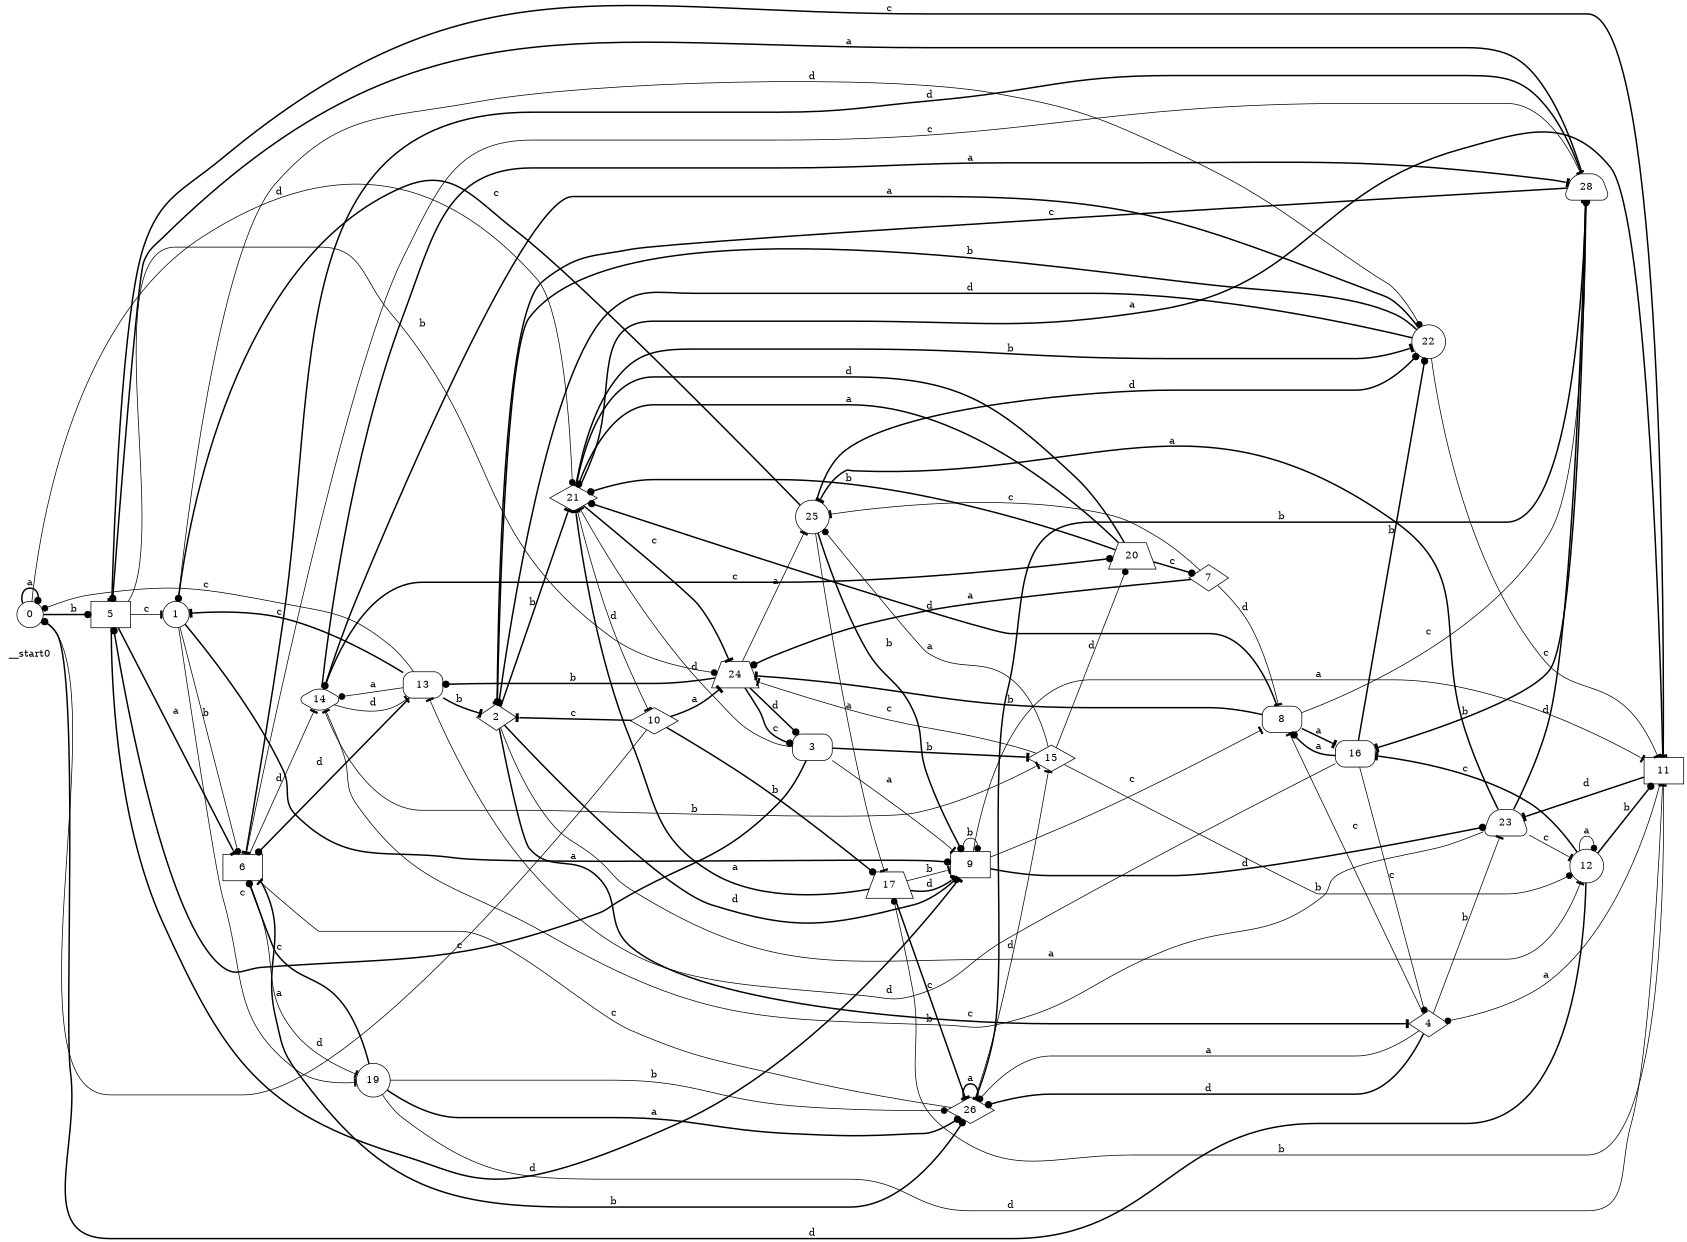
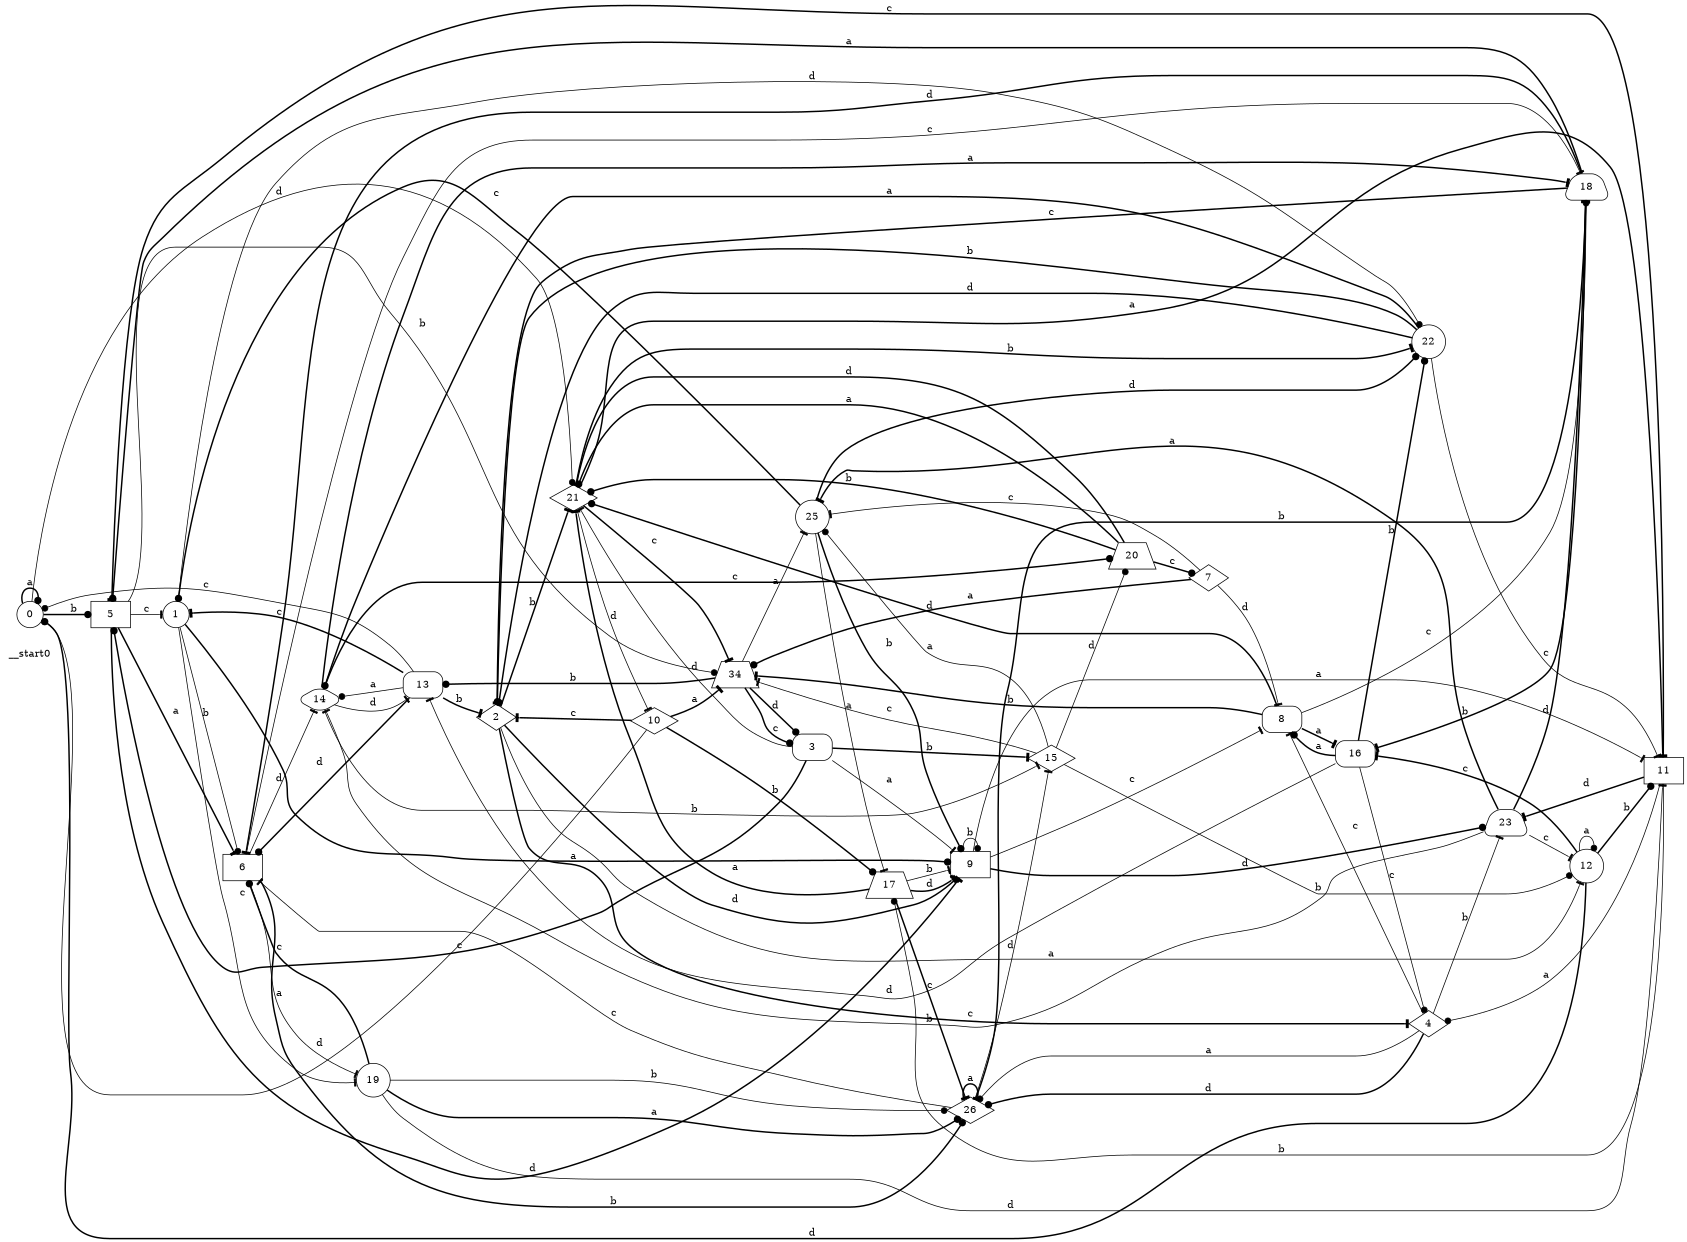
node "28": label "28" -> "18"
node "24": label "24" -> "34"
